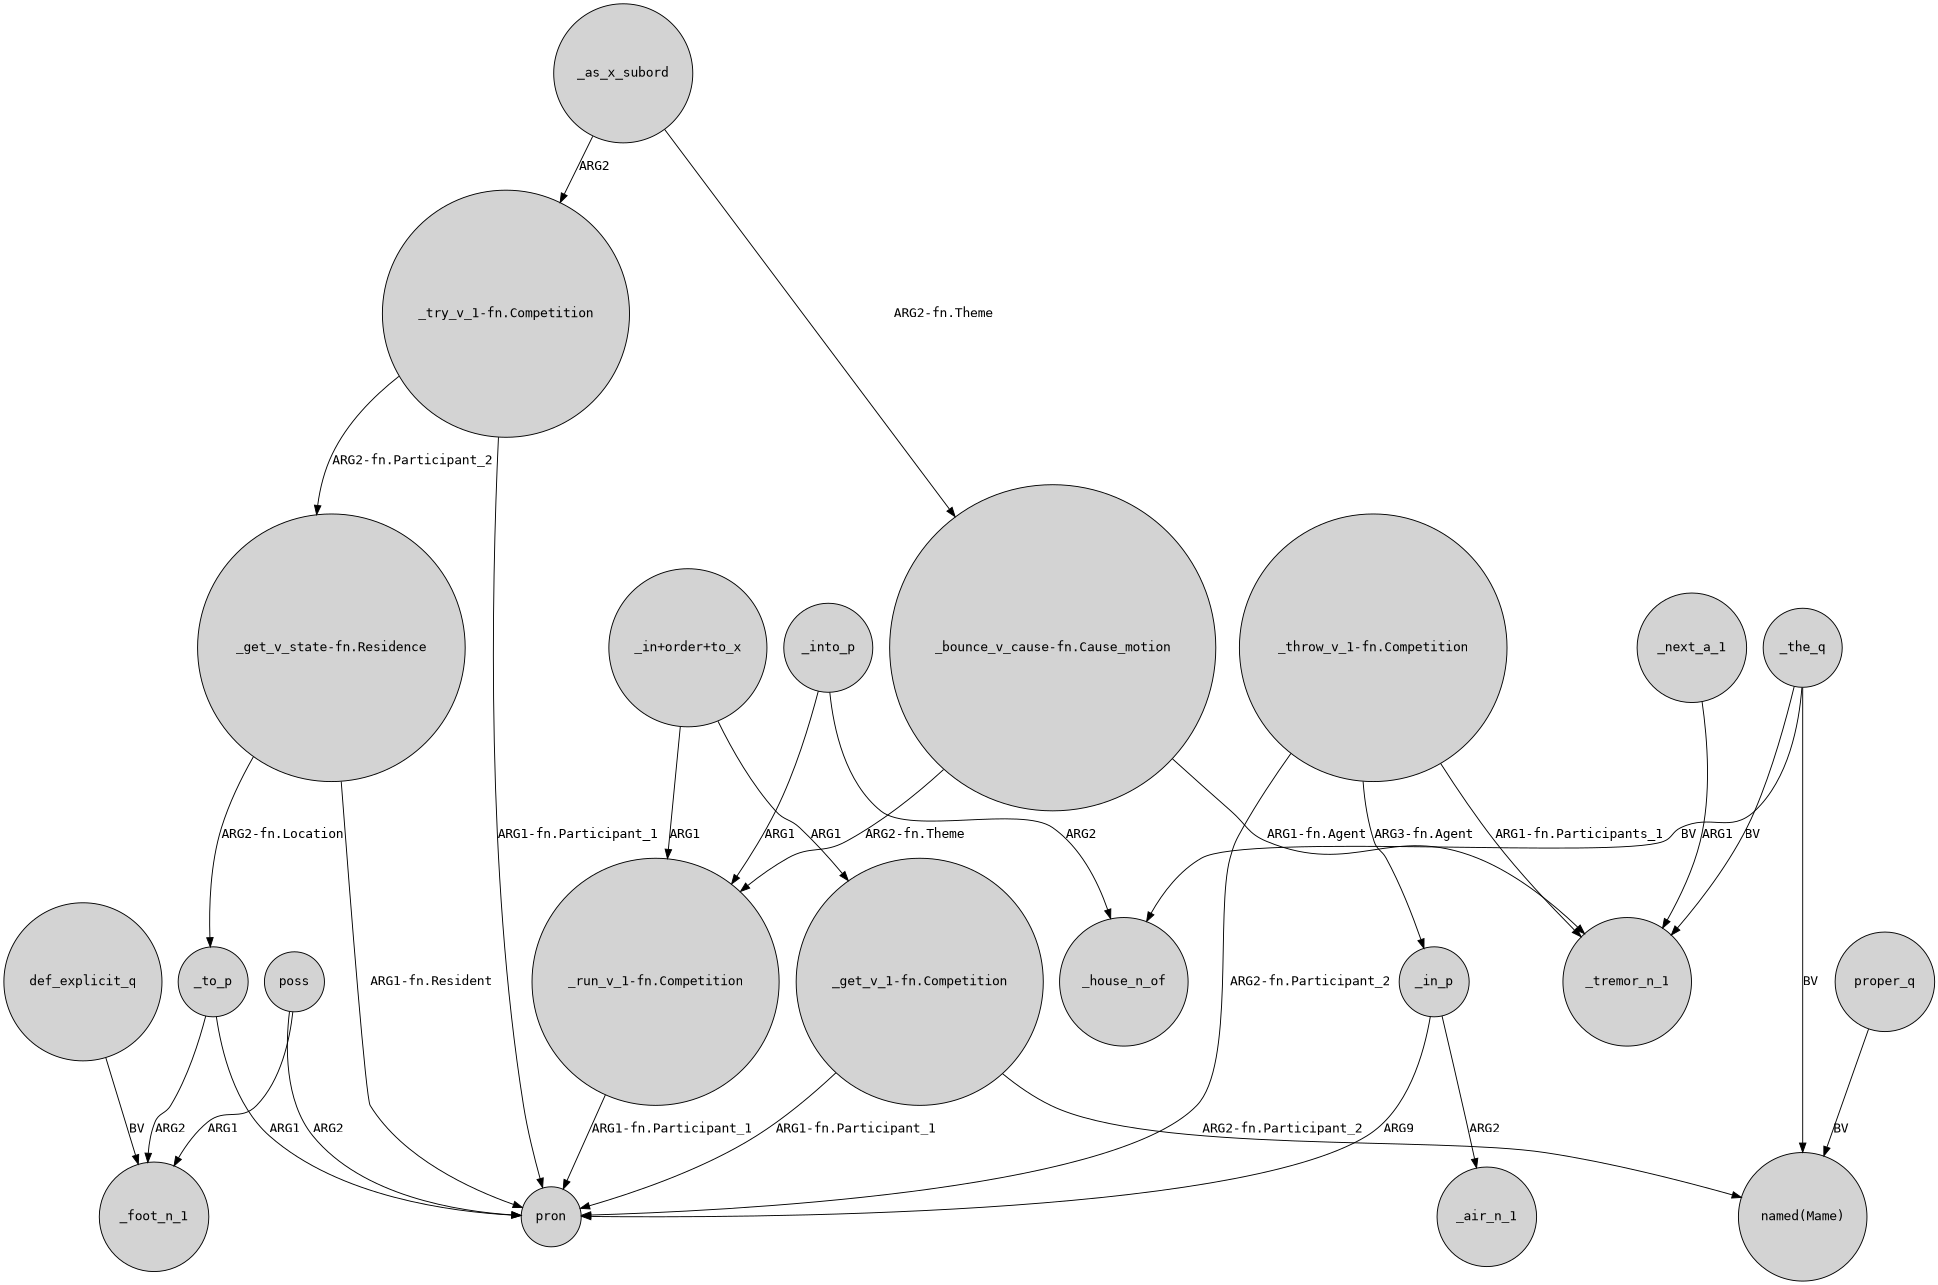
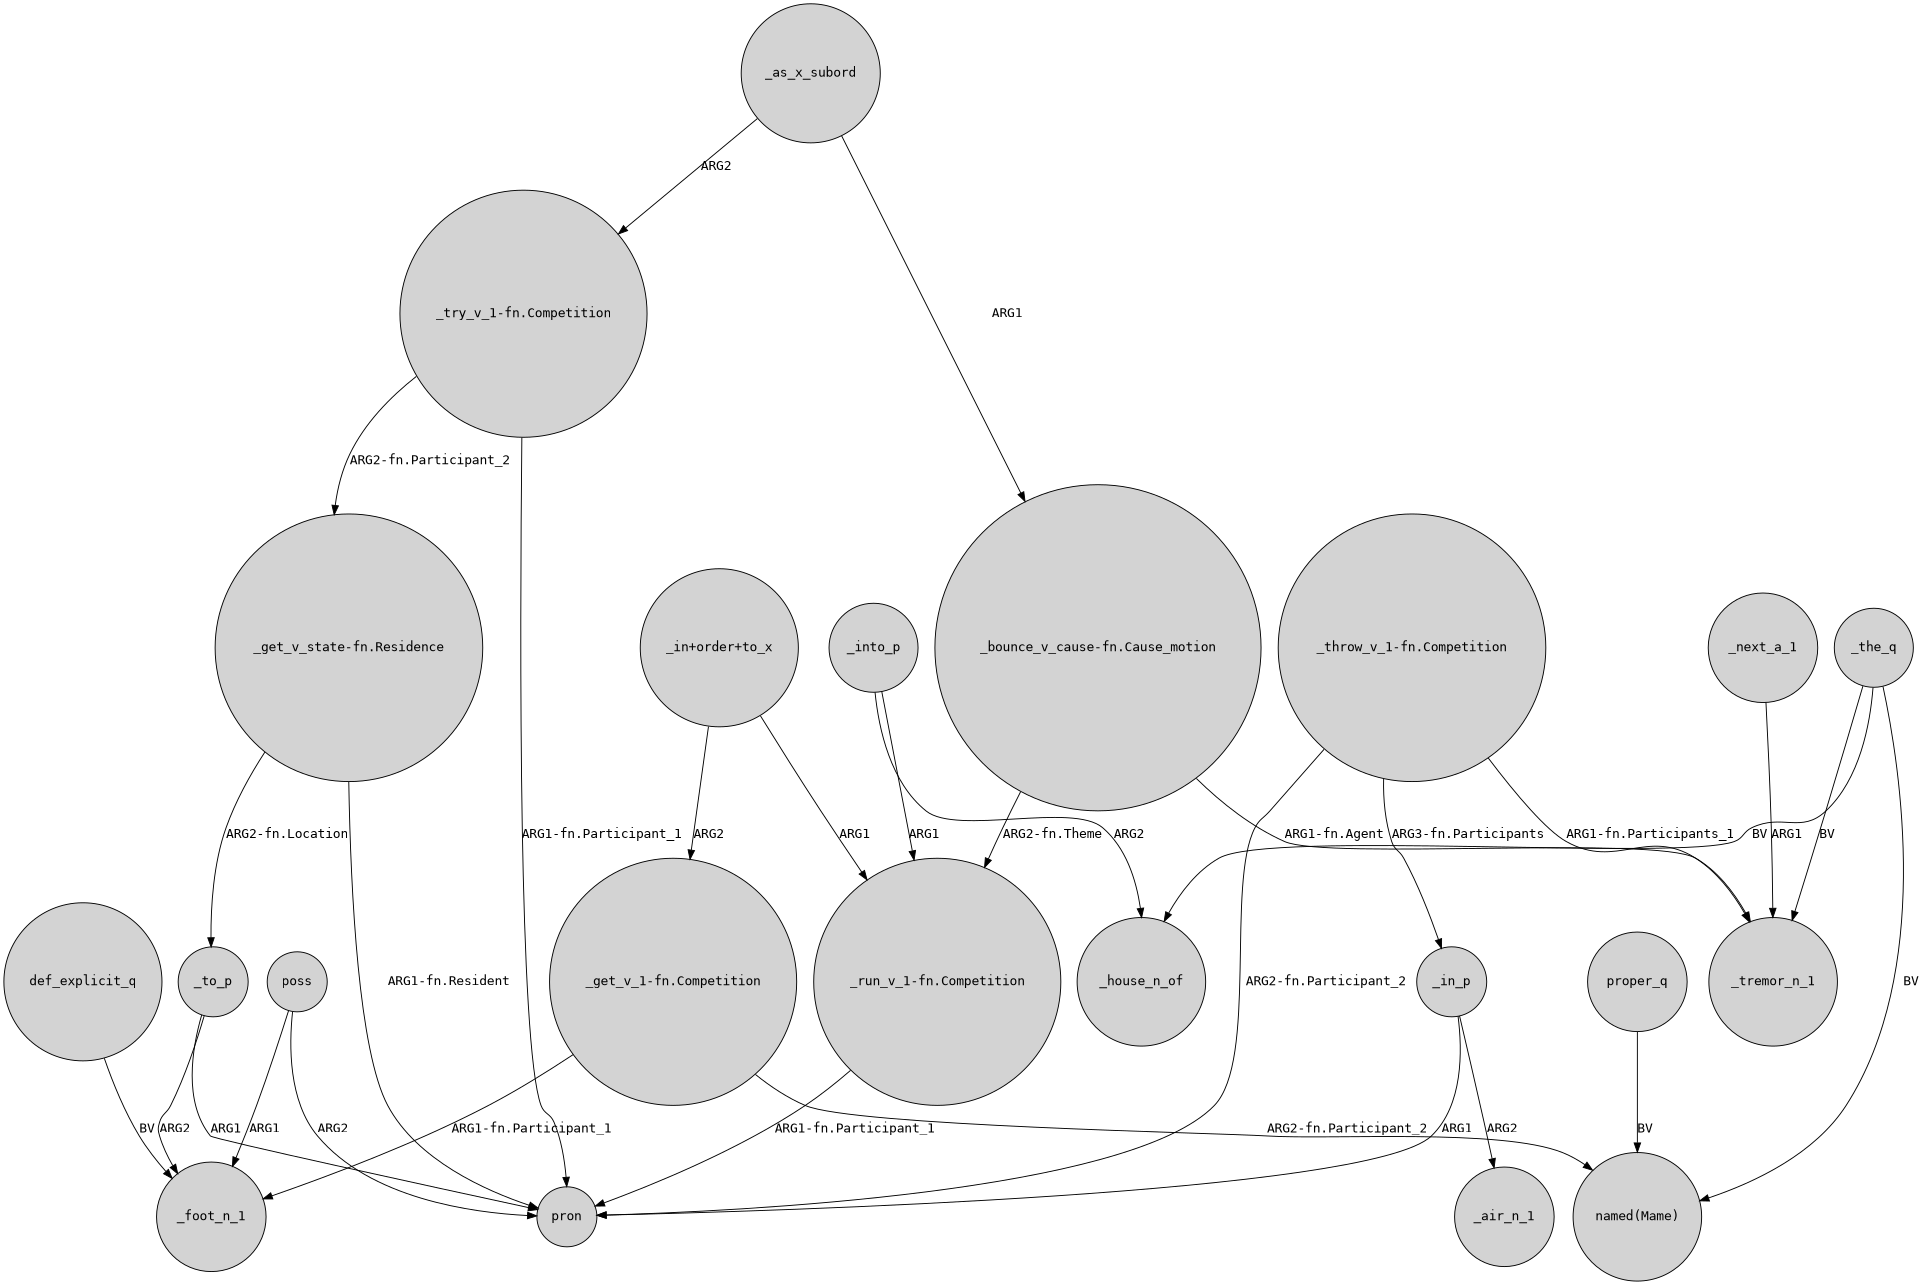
edge "_as_x_subord" -> "_bounce_v_cause-fn.Cause_motion": label "ARG2-fn.Theme" -> "ARG1"
edge "_in+order+to_x" -> "_get_v_1-fn.Competition": label "ARG1" -> "ARG2"
edge "_throw_v_1-fn.Competition" -> "_in_p": label "ARG3-fn.Agent" -> "ARG3-fn.Participants"
edge "_in_p" -> "pron": label "ARG9" -> "ARG1"
edge "_get_v_1-fn.Competition" -> "pron": now "_get_v_1-fn.Competition" -> "_foot_n_1"
